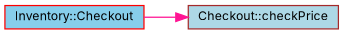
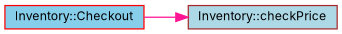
node "Checkout::checkPrice": label "Checkout::checkPrice" -> "Inventory::checkPrice"
